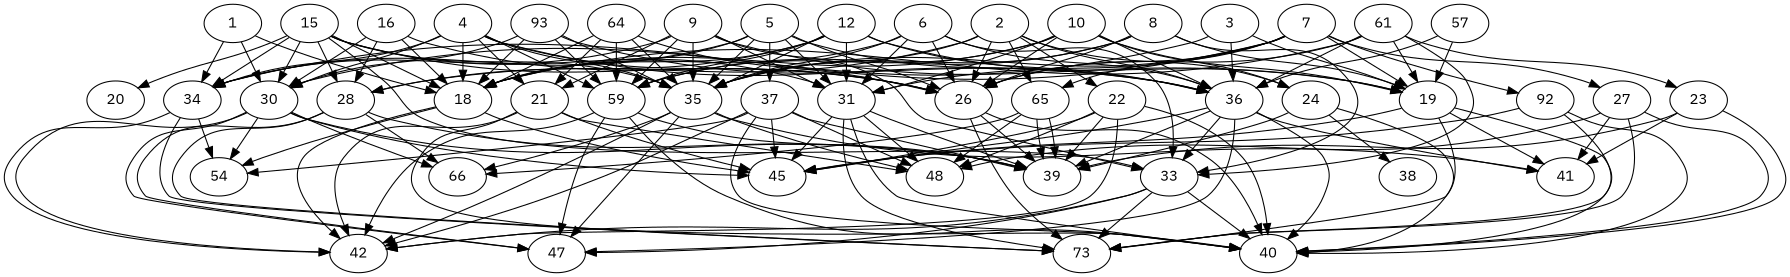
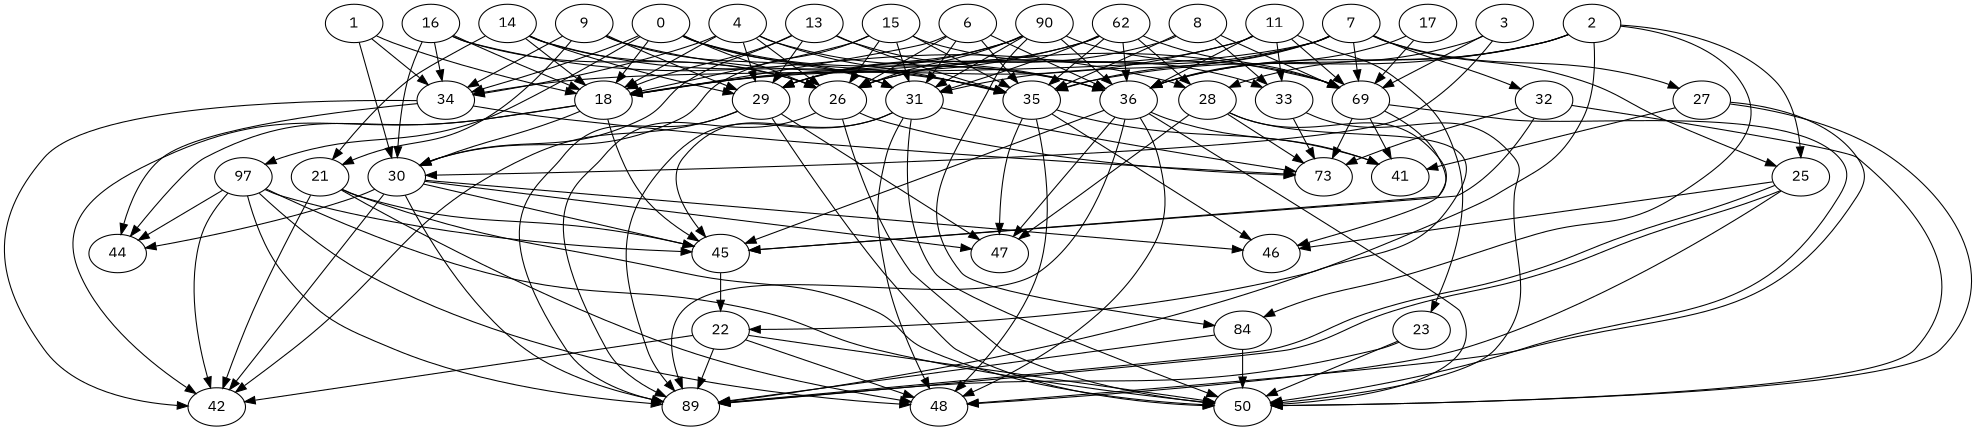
node "93": label "93" -> "13"
node "64": label "64" -> "14"
node "5": label "5" -> "0"
node "12": label "12" -> "62"
node "10": label "10" -> "90"
node "61": label "61" -> "11"
node "57": label "57" -> "17"
edge "6" -> "33": removed
edge "15" -> "28": removed
edge "9" -> "35": removed
edge "2" -> "26": removed
edge "15" -> "34": now "16" -> "34"
edge "4" -> "21": removed
edge "4" -> "30": now "18" -> "30"
edge "8" -> "26": removed
node "20": removed
node "59": label "59" -> "29"
node "37": label "37" -> "97"
node "65": label "65" -> "25"
node "24": label "24" -> "84"
node "19": label "19" -> "69"
node "92": label "92" -> "32"
edge "9" -> "33": removed
edge "22" -> "45": reversed
edge "36" -> "33": now "36" -> "48"
edge "23" -> "41": removed
node "54": label "54" -> "44"
node "66": label "66" -> "46"
node "39": label "39" -> "89"
node "38": removed
edge "35" -> "42": removed
edge "27" -> "73": removed
edge "33" -> "42": removed
edge "33" -> "47": removed
node "40": label "40" -> "50"
